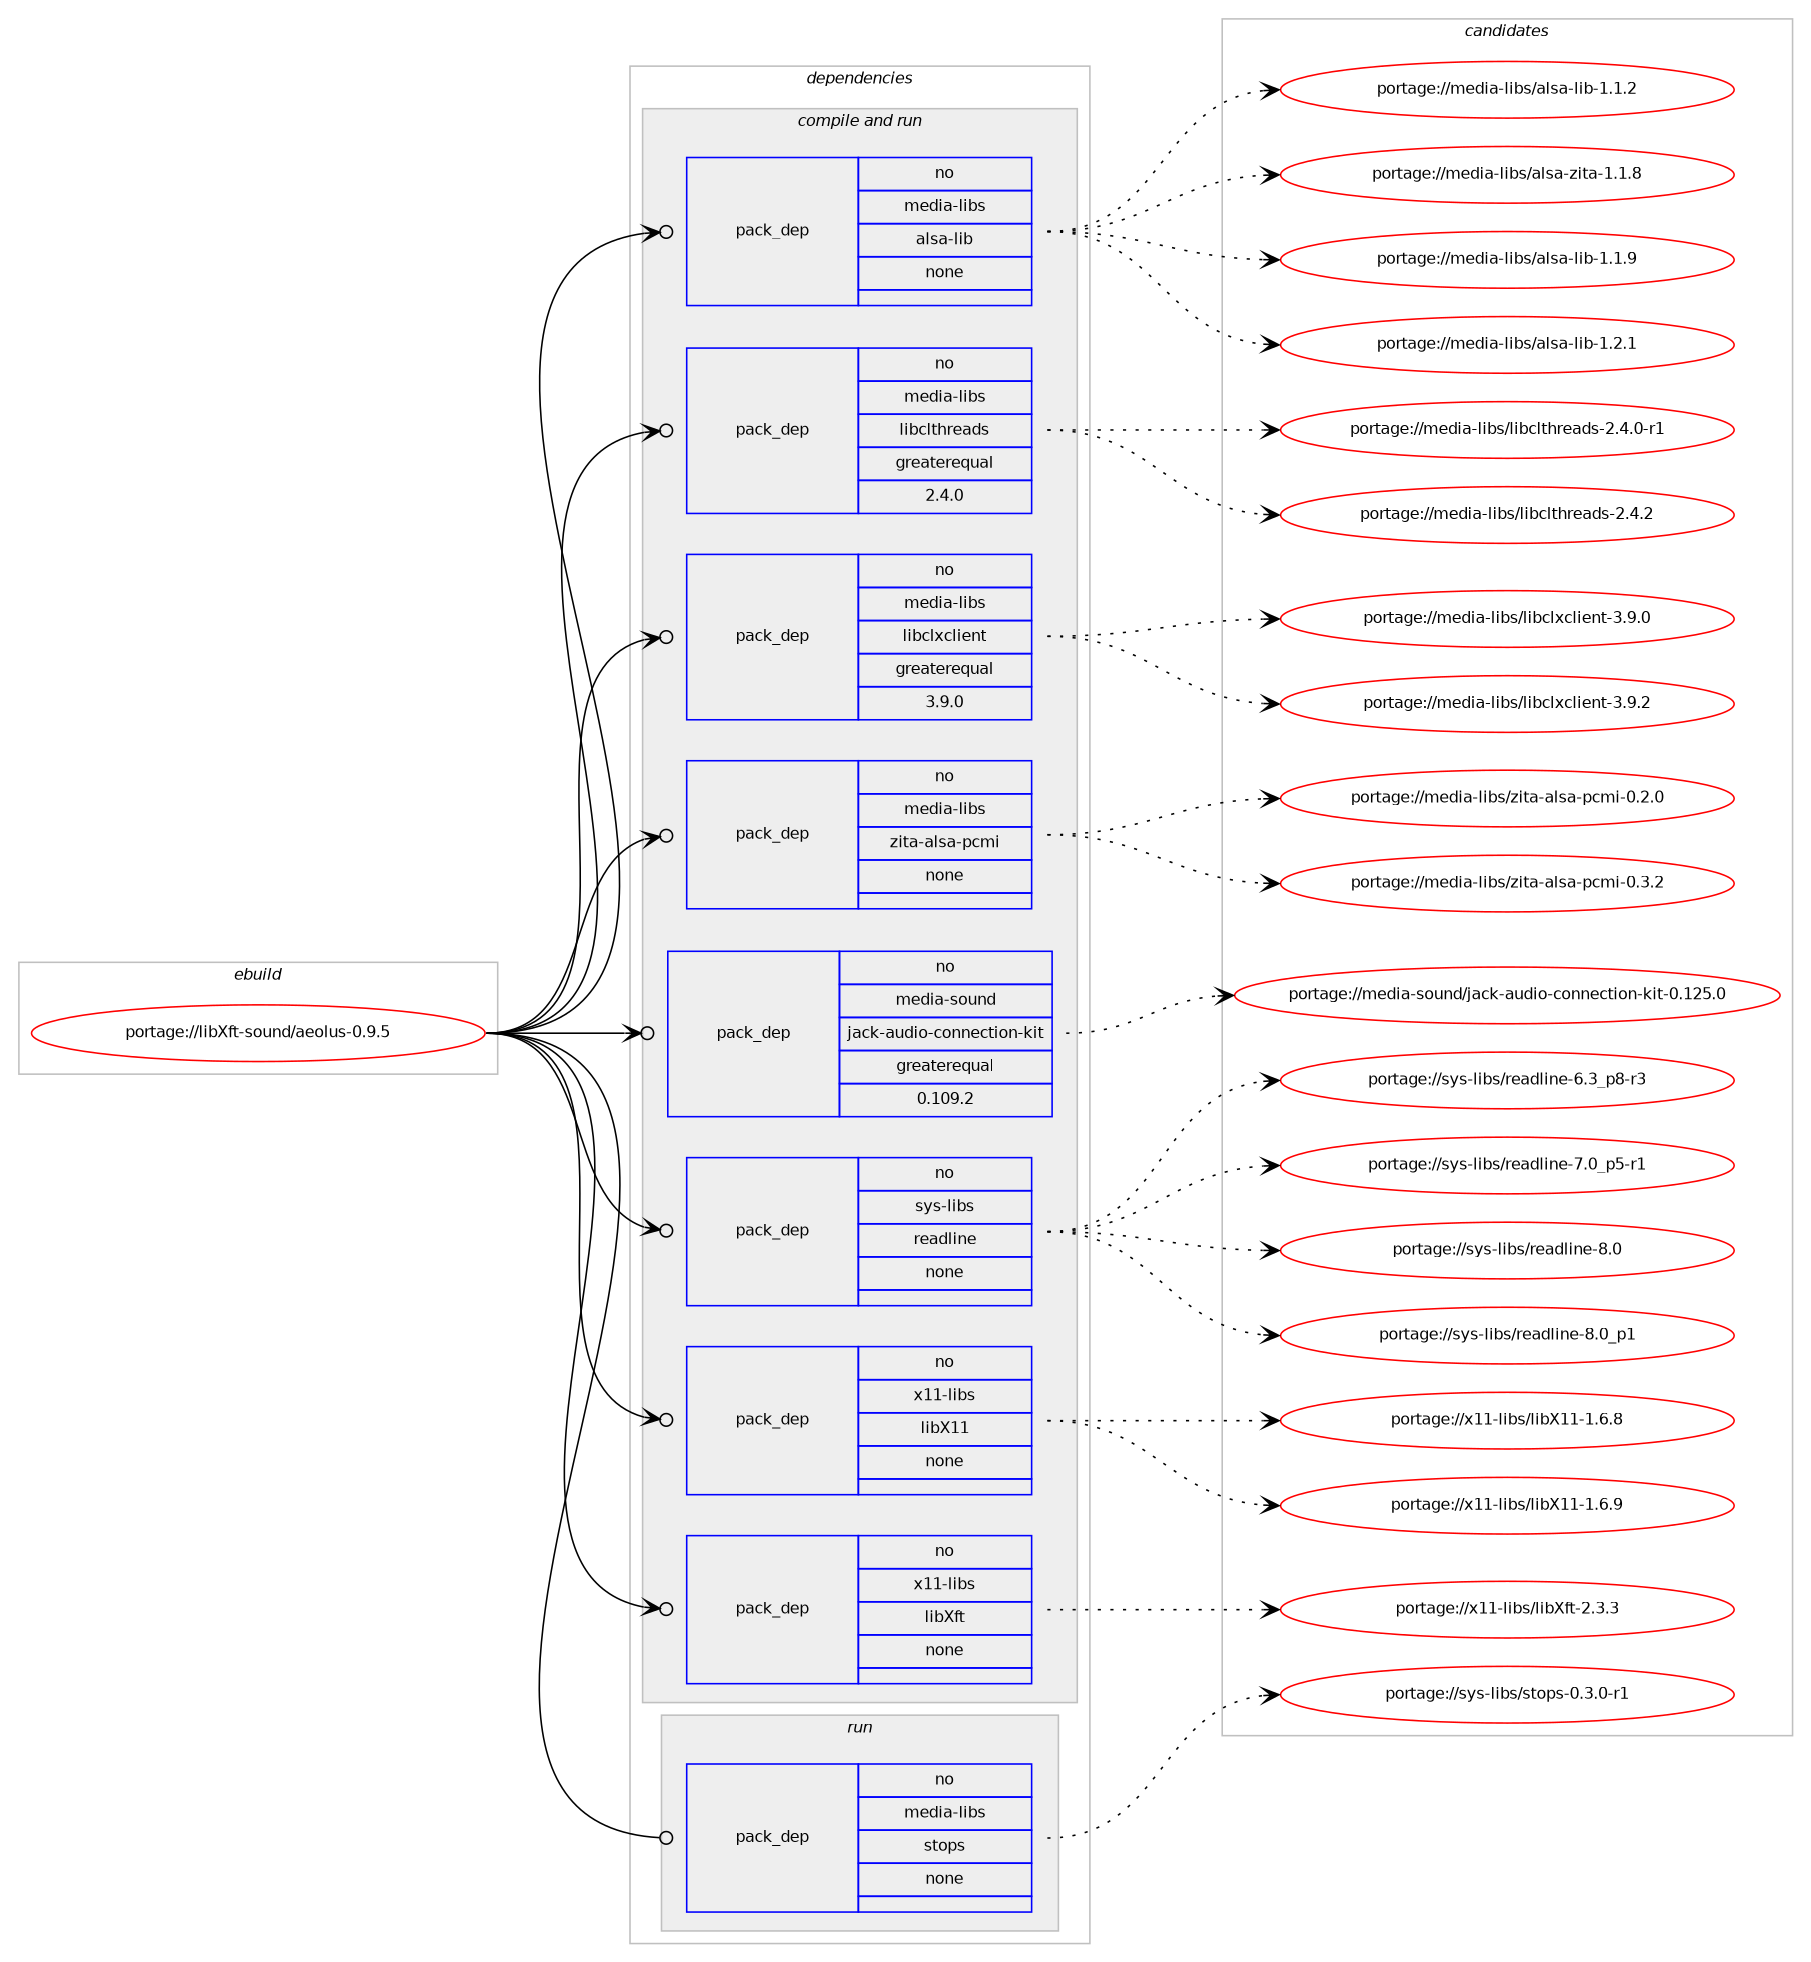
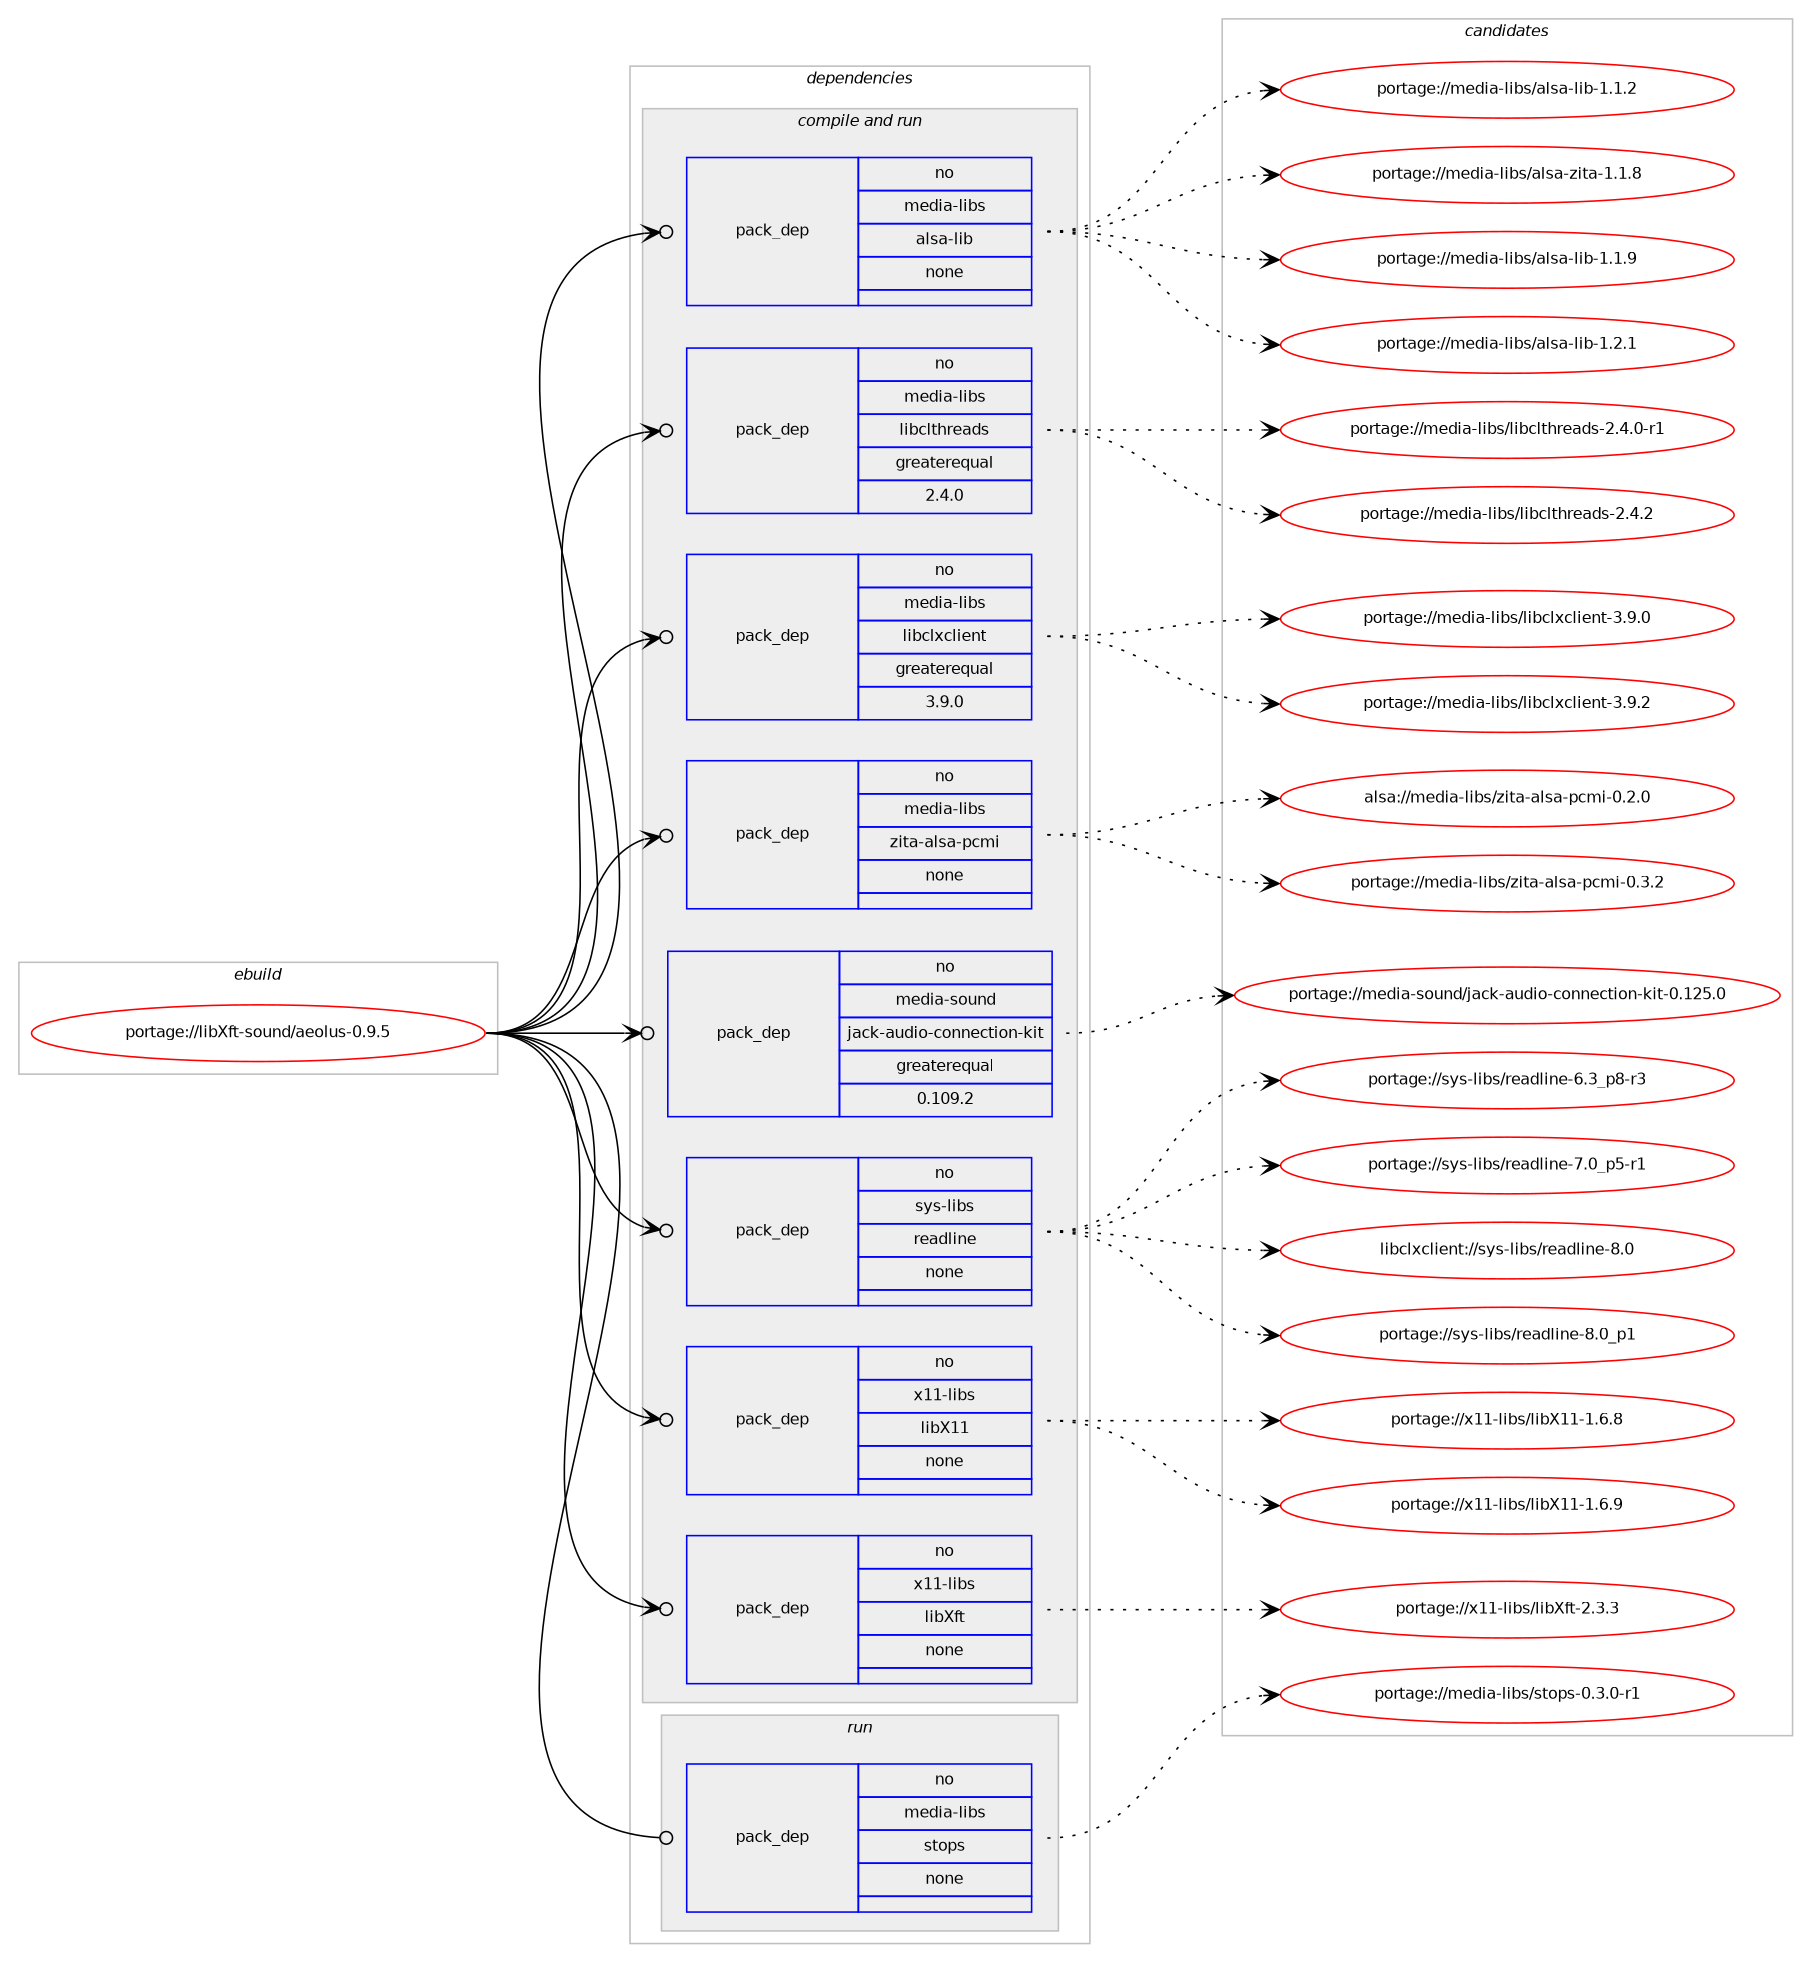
node "portage://media-libs/zita-alsa-pcmi-0.2.0": label "portage://media-libs/zita-alsa-pcmi-0.2.0" -> "alsa://media-libs/zita-alsa-pcmi-0.2.0"
node "portage://sys-libs/readline-8.0": label "portage://sys-libs/readline-8.0" -> "libclxclient://sys-libs/readline-8.0"
node "portage://sys-libs/stops-0.3.0-r1": label "portage://sys-libs/stops-0.3.0-r1" -> "portage://media-libs/stops-0.3.0-r1"
